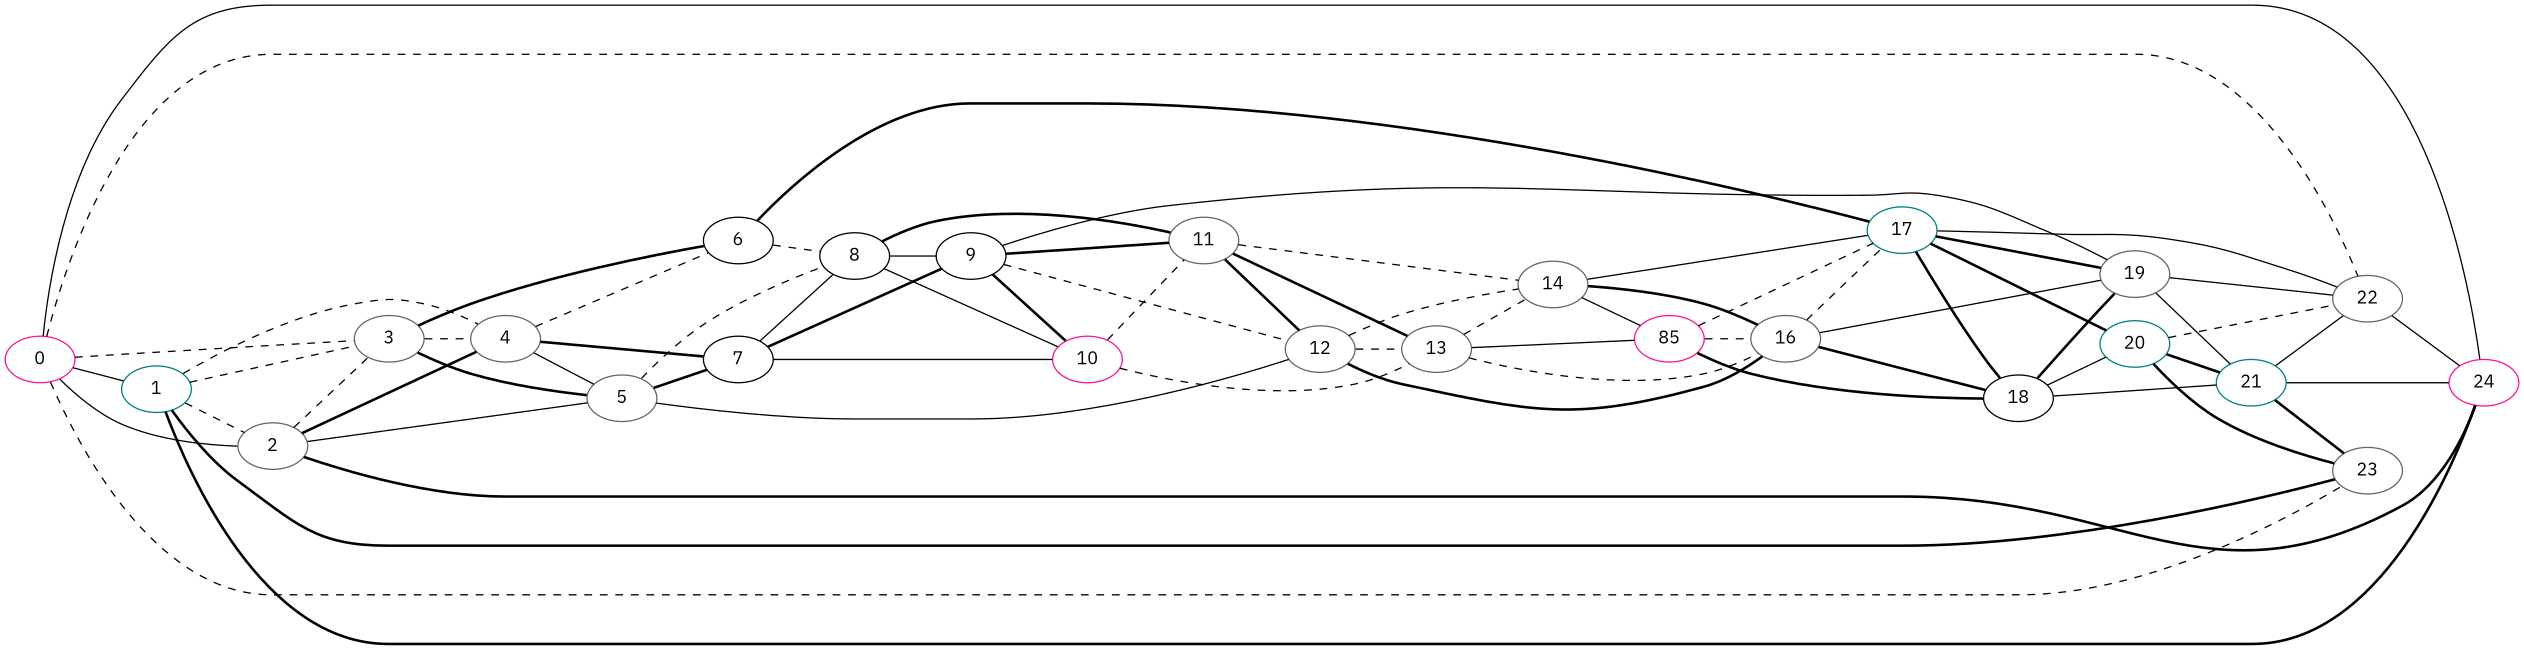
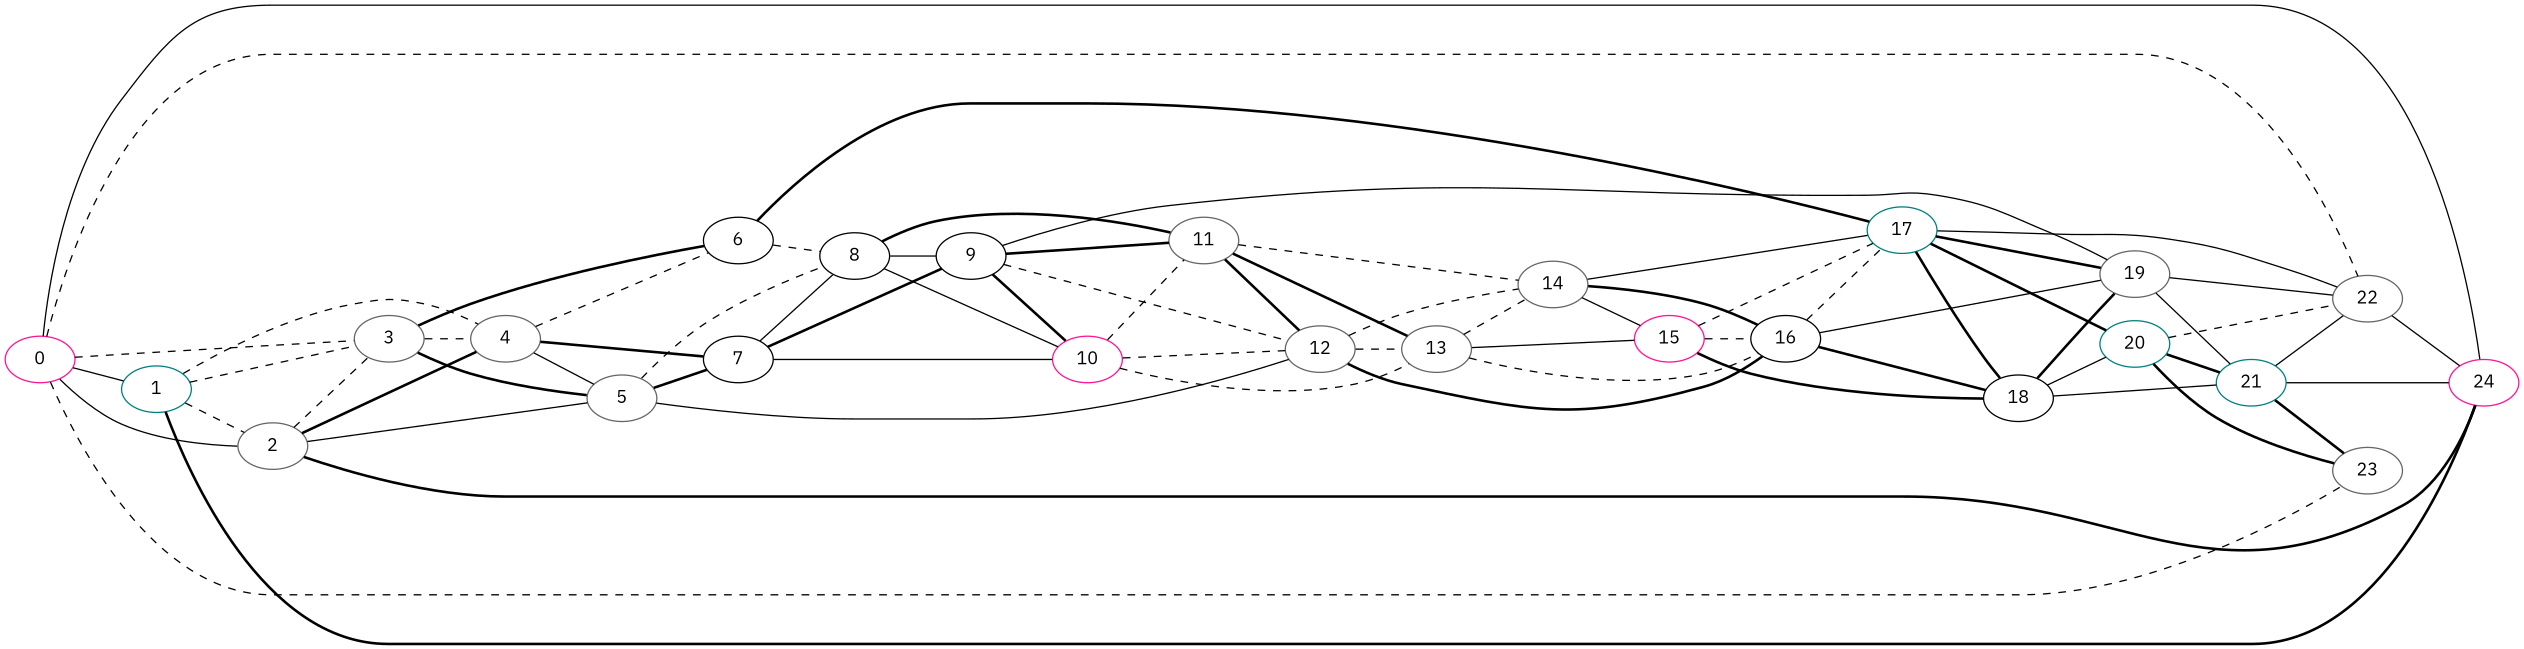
node "85": label "85" -> "15"
node "16": color gray40 -> black
edge "12" -- "10": added
edge "1" -- "23": removed
